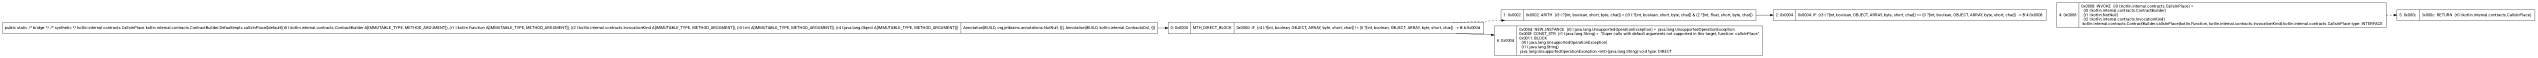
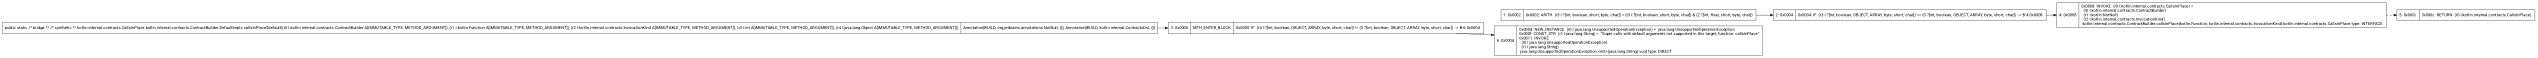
edge "2: 0x0004" -> "4: 0x0008": added
edge "0: 0x0000" -> "1: 0x0002": removed
node "0: 0x0000": text "MTH_DIRECT_BLOCK" -> "MTH_ENTER_BLOCK"
node "6: 0x000d": text "0x0011: BLOCK" -> "0x0011: INVOKE"
